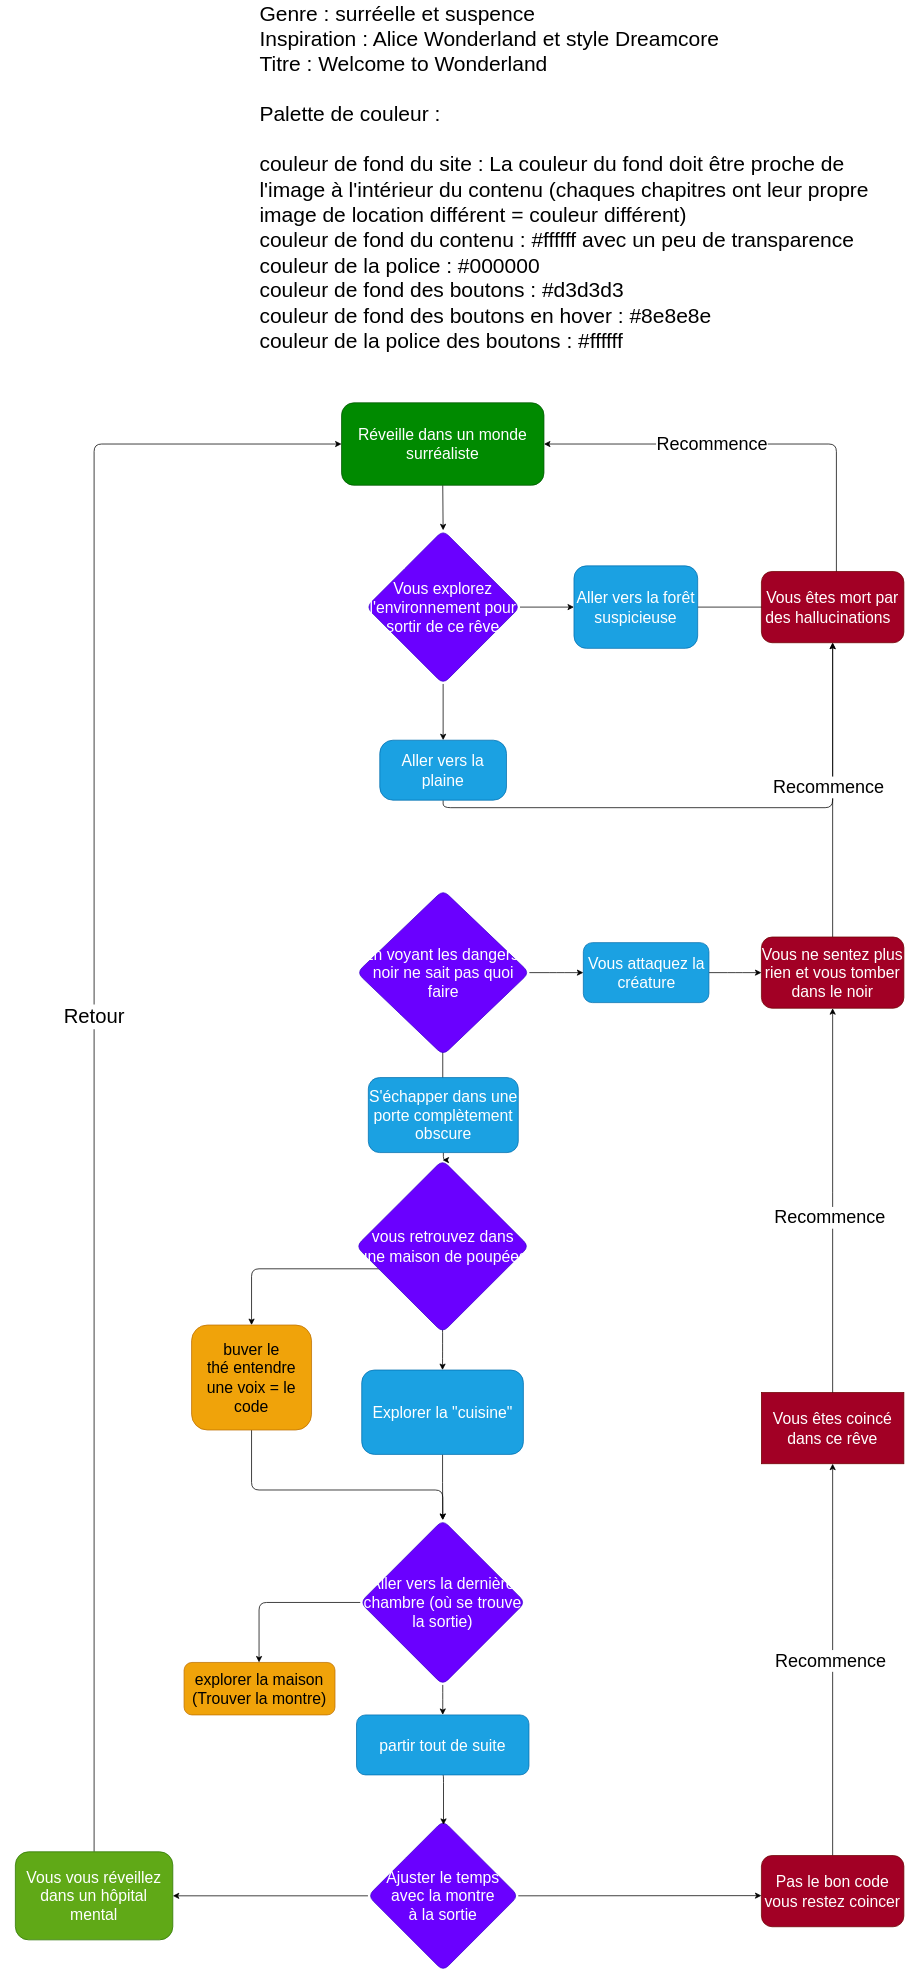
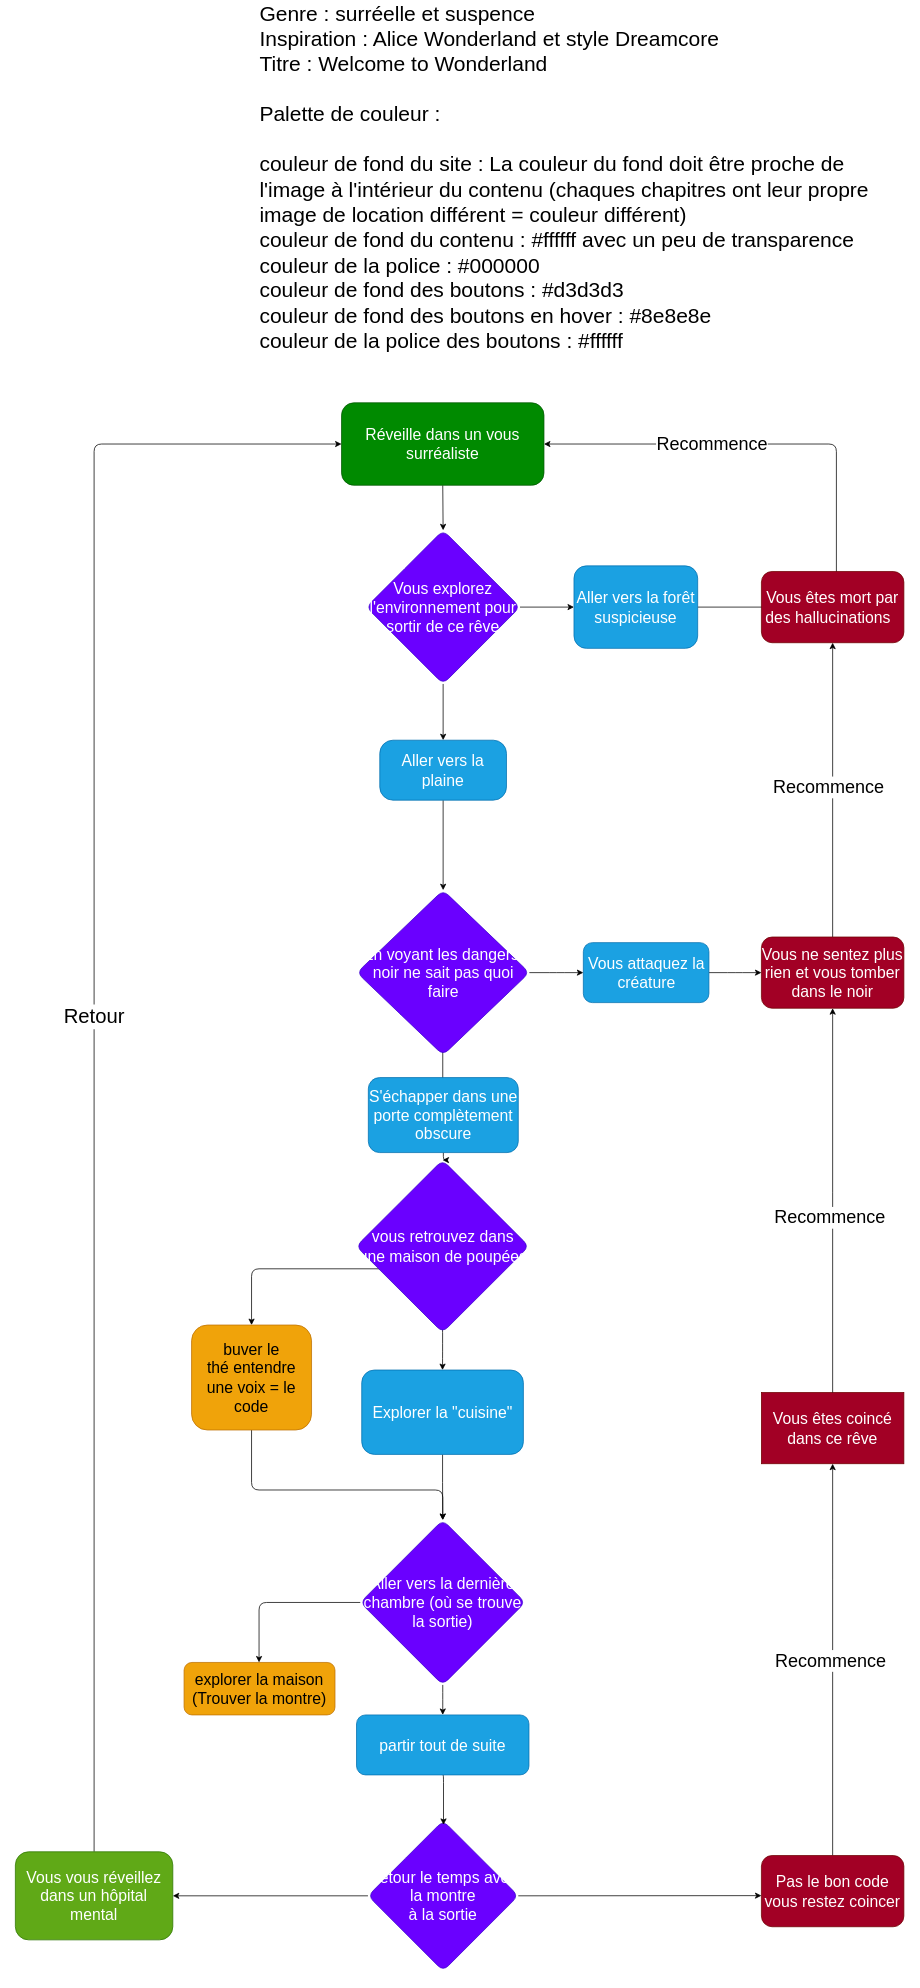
node "Réveille dans un monde surréaliste": label "Réveille dans un monde surréaliste" -> "Réveille dans un vous surréaliste"
edge "Aller vers la plaine" -> "Vous êtes mort par des hallucinations": now "Aller vers la plaine" -> "En voyant les dangers, noir ne sait pas quoi faire"
node "Ajuster le temps avec la montre à la sortie": label "Ajuster le temps avec la montre à la sortie" -> "Retour le temps avec la montre à la sortie"
